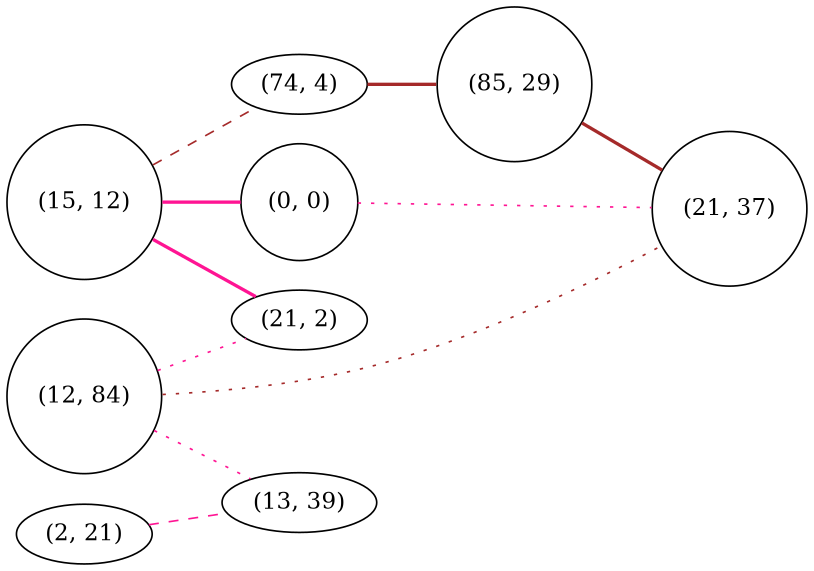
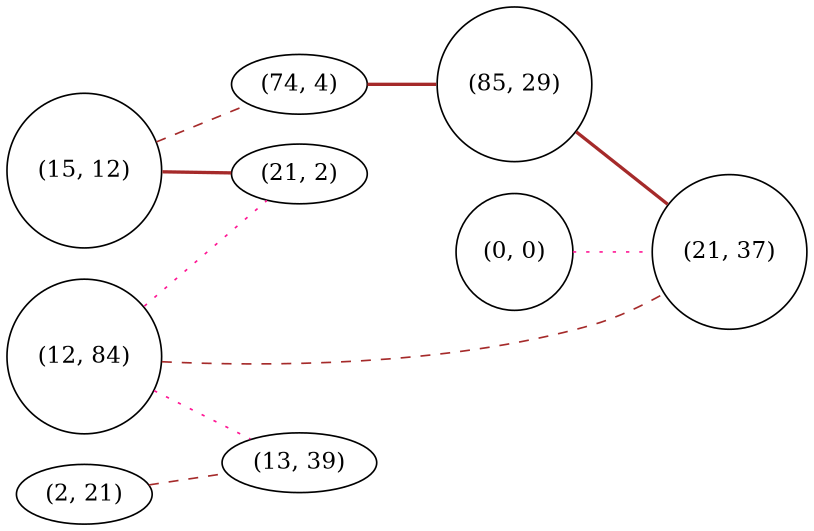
edge "(15, 12)" -- "(0, 0)": removed
edge "(15, 12)" -- "(21, 2)": color deeppink -> brown
edge "(21, 37)" -- "(12, 84)": style dotted -> dashed
edge "(13, 39)" -- "(2, 21)": color deeppink -> brown
